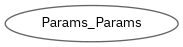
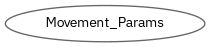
node "Params_Params": label "Params_Params" -> "Movement_Params"
